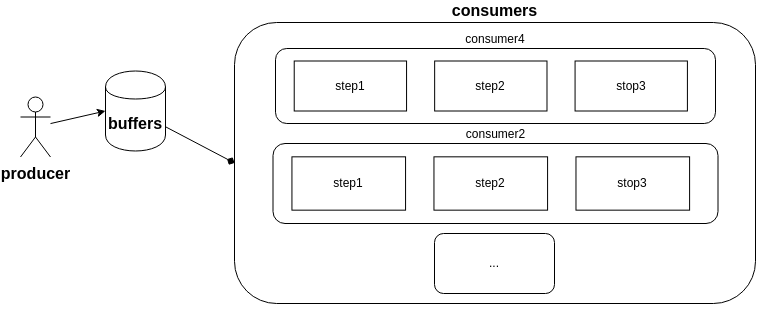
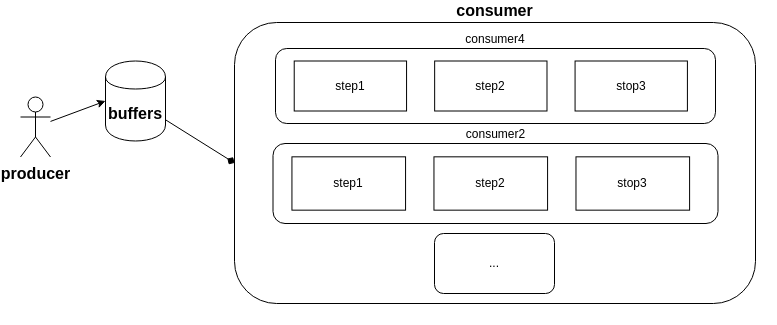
node "consumers": label "consumers" -> "consumer"
node "buffers": moved (136, 111) -> (136, 101)
